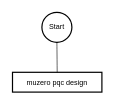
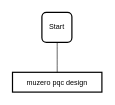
node "Start": shape ellipse -> rounded rectangle
